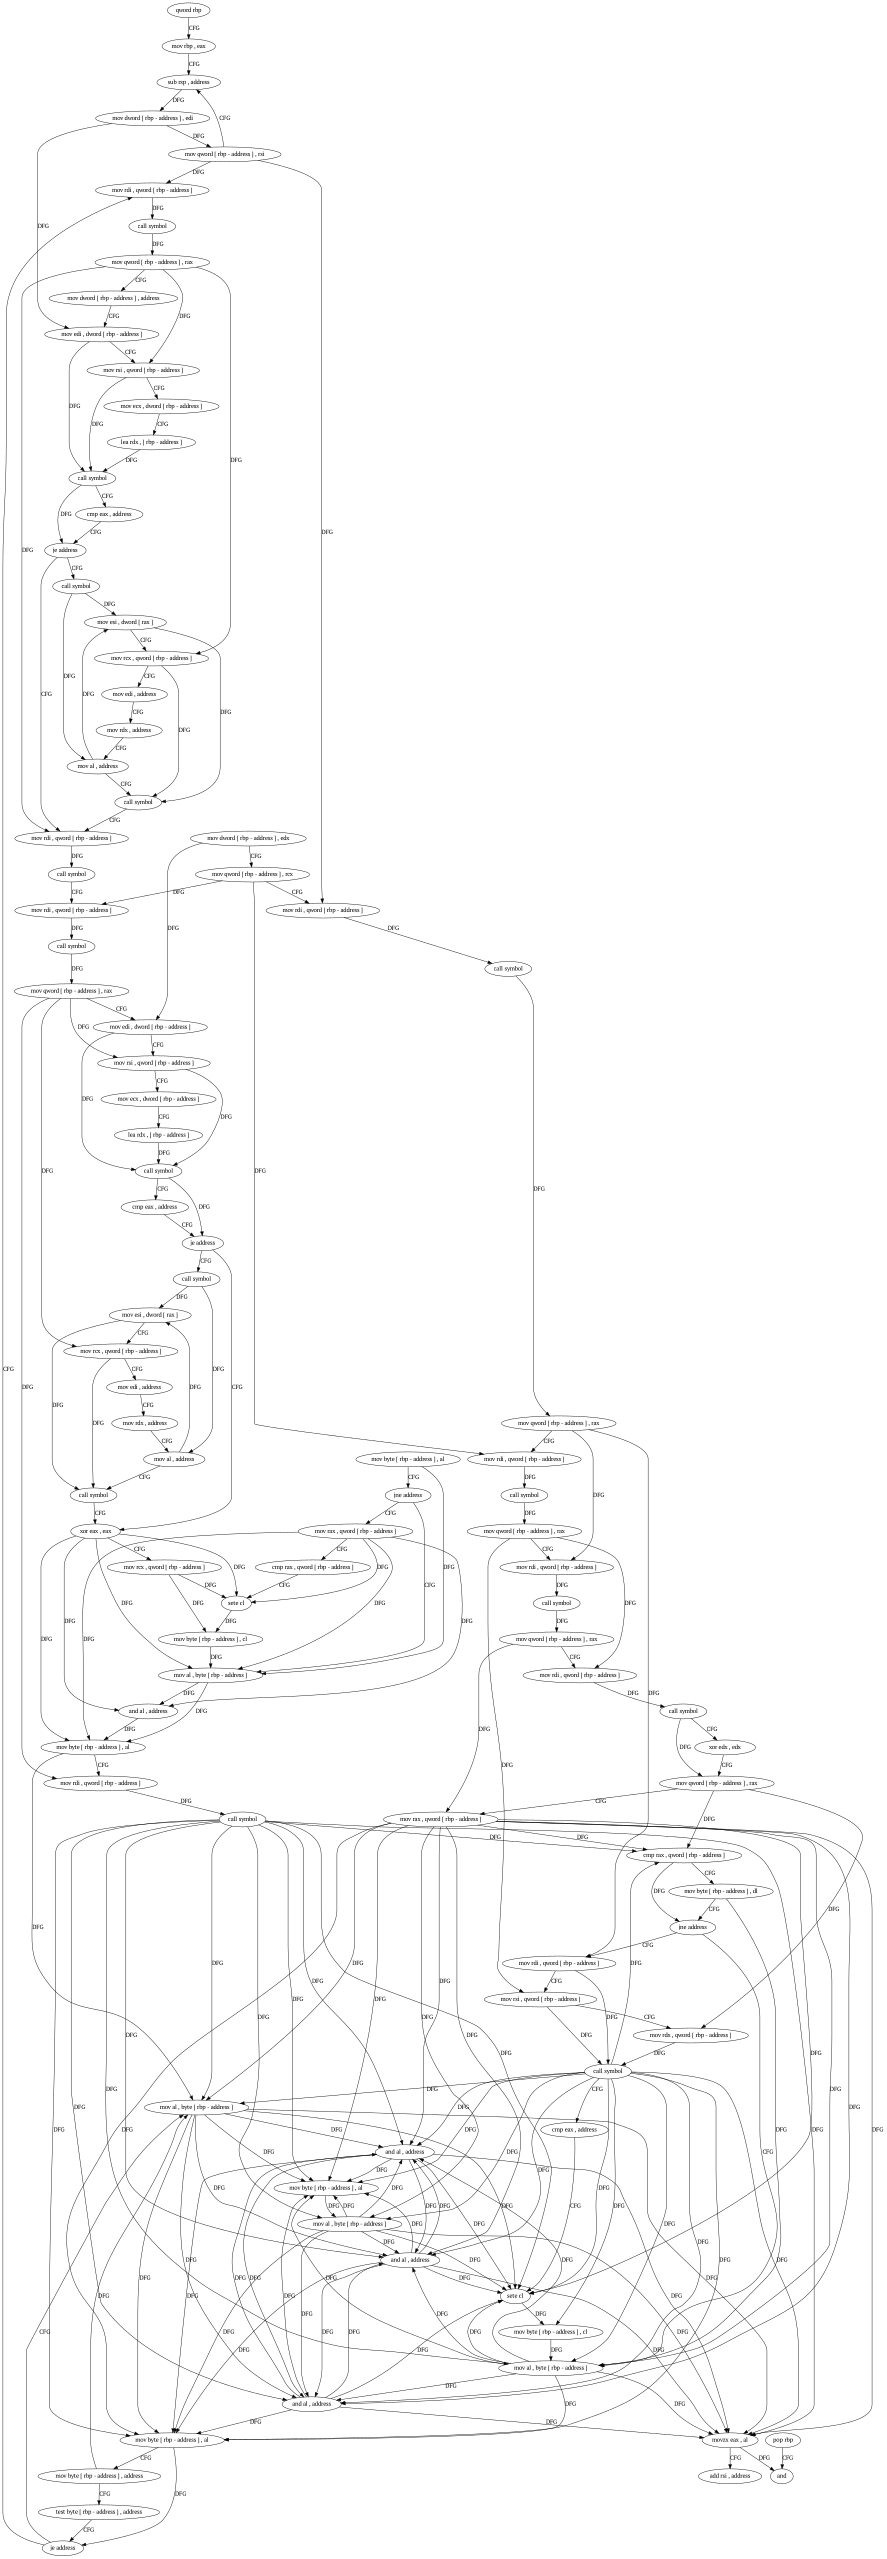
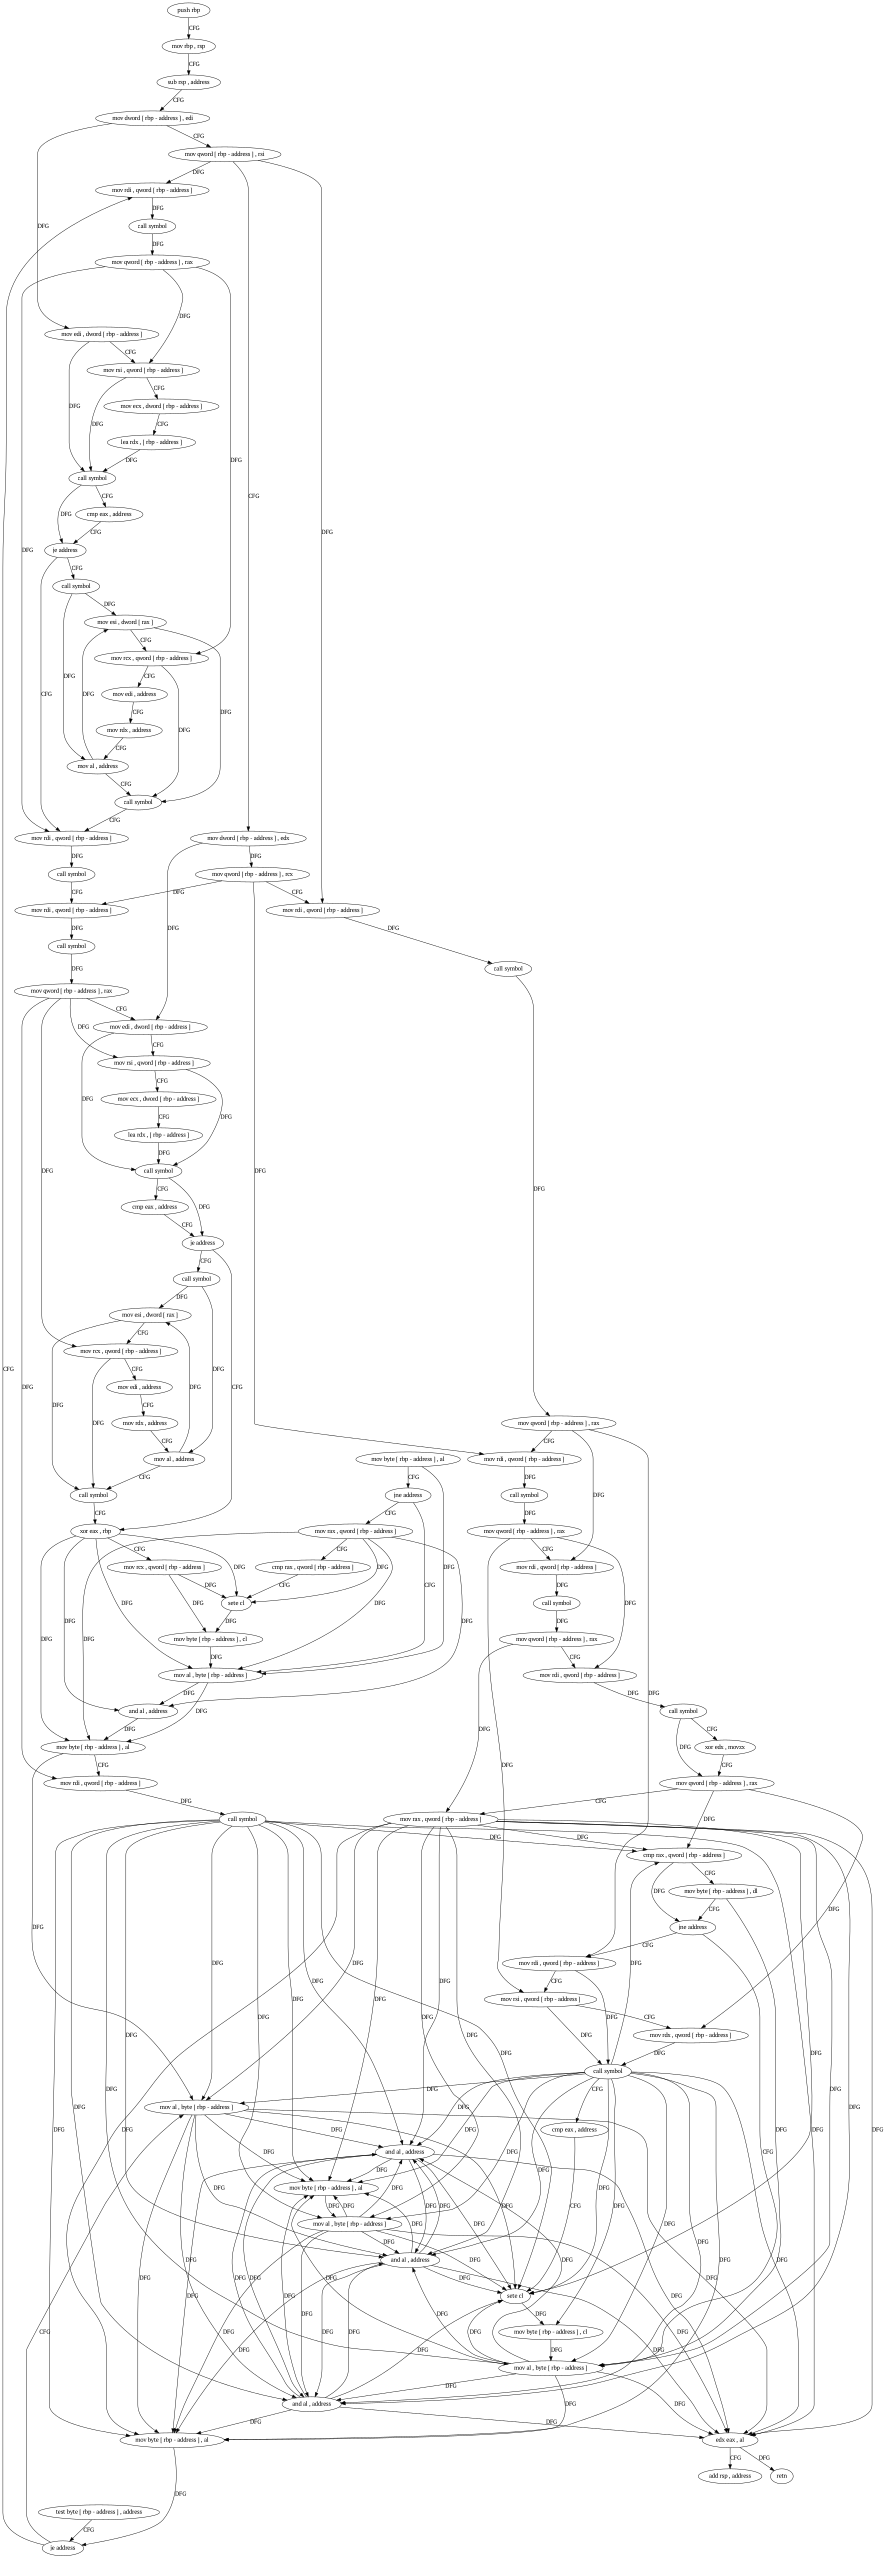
node "qword rbp": label "qword rbp" -> "push rbp"
node "mov rbp , eax": label "mov rbp , eax" -> "mov rbp , rsp"
edge "sub rsp , address" -> "mov dword [ rbp - address ] , edi": label "DFG" -> "CFG"
edge "mov qword [ rbp - address ] , rsi" -> "sub rsp , address": now "mov qword [ rbp - address ] , rsi" -> "mov dword [ rbp - address ] , edx"
edge "mov dword [ rbp - address ] , edi" -> "mov qword [ rbp - address ] , rsi": label "DFG" -> "CFG"
node "mov dword [ rbp - address ] , address": removed
edge "mov dword [ rbp - address ] , edx" -> "mov qword [ rbp - address ] , rcx": label "CFG" -> "DFG"
node "xor eax , eax": label "xor eax , eax" -> "xor eax , rbp"
node "xor edx , edx": label "xor edx , edx" -> "xor edx , movzx"
node "movzx eax , al": label "movzx eax , al" -> "edx eax , al"
node "pop rbp": removed
node "mov byte [ rbp - address ] , address": removed
node "add rsi , address": label "add rsi , address" -> "add rsp , address"
node "and": label "and" -> "retn"
